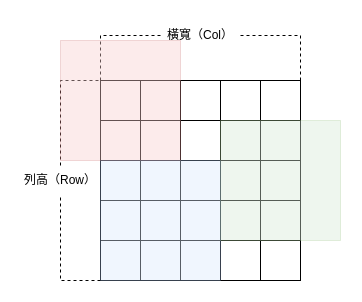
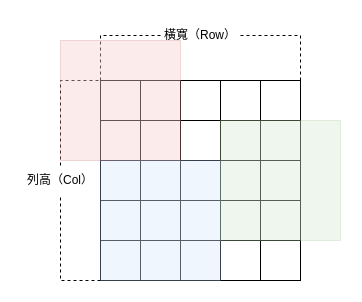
node "橫寬（Col）": label "橫寬（Col）" -> "橫寬（Row）"
node "列高（Row）": label "列高（Row）" -> "列高（Col）"
